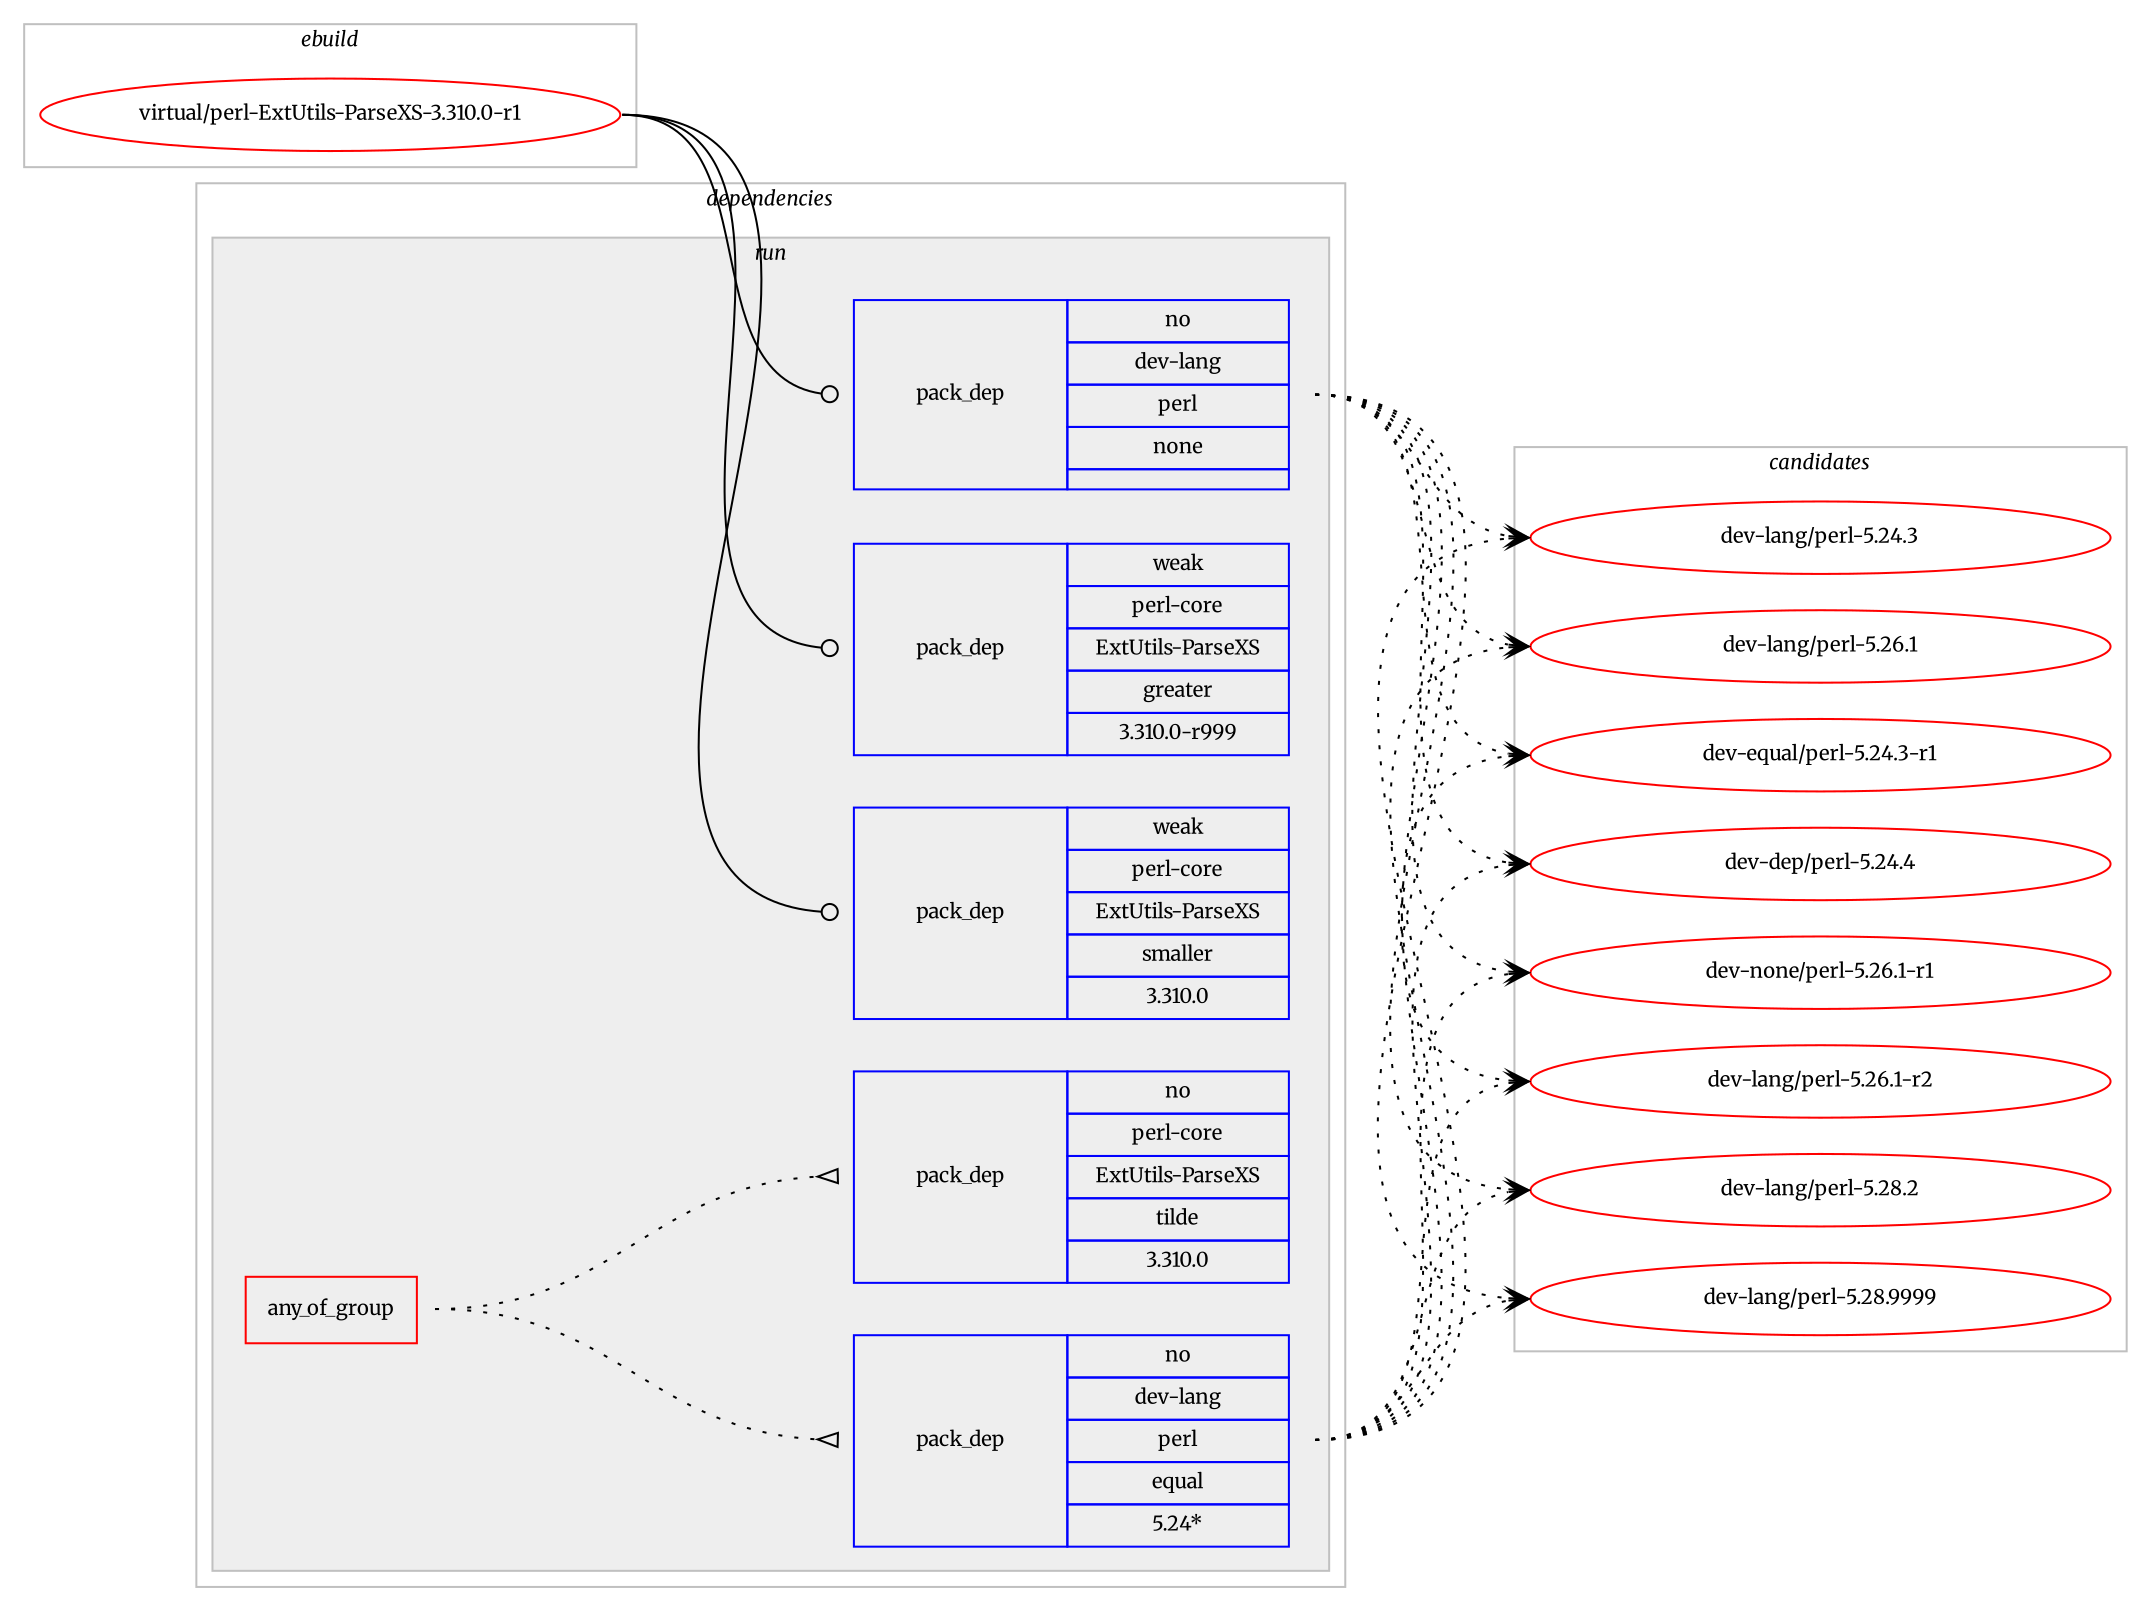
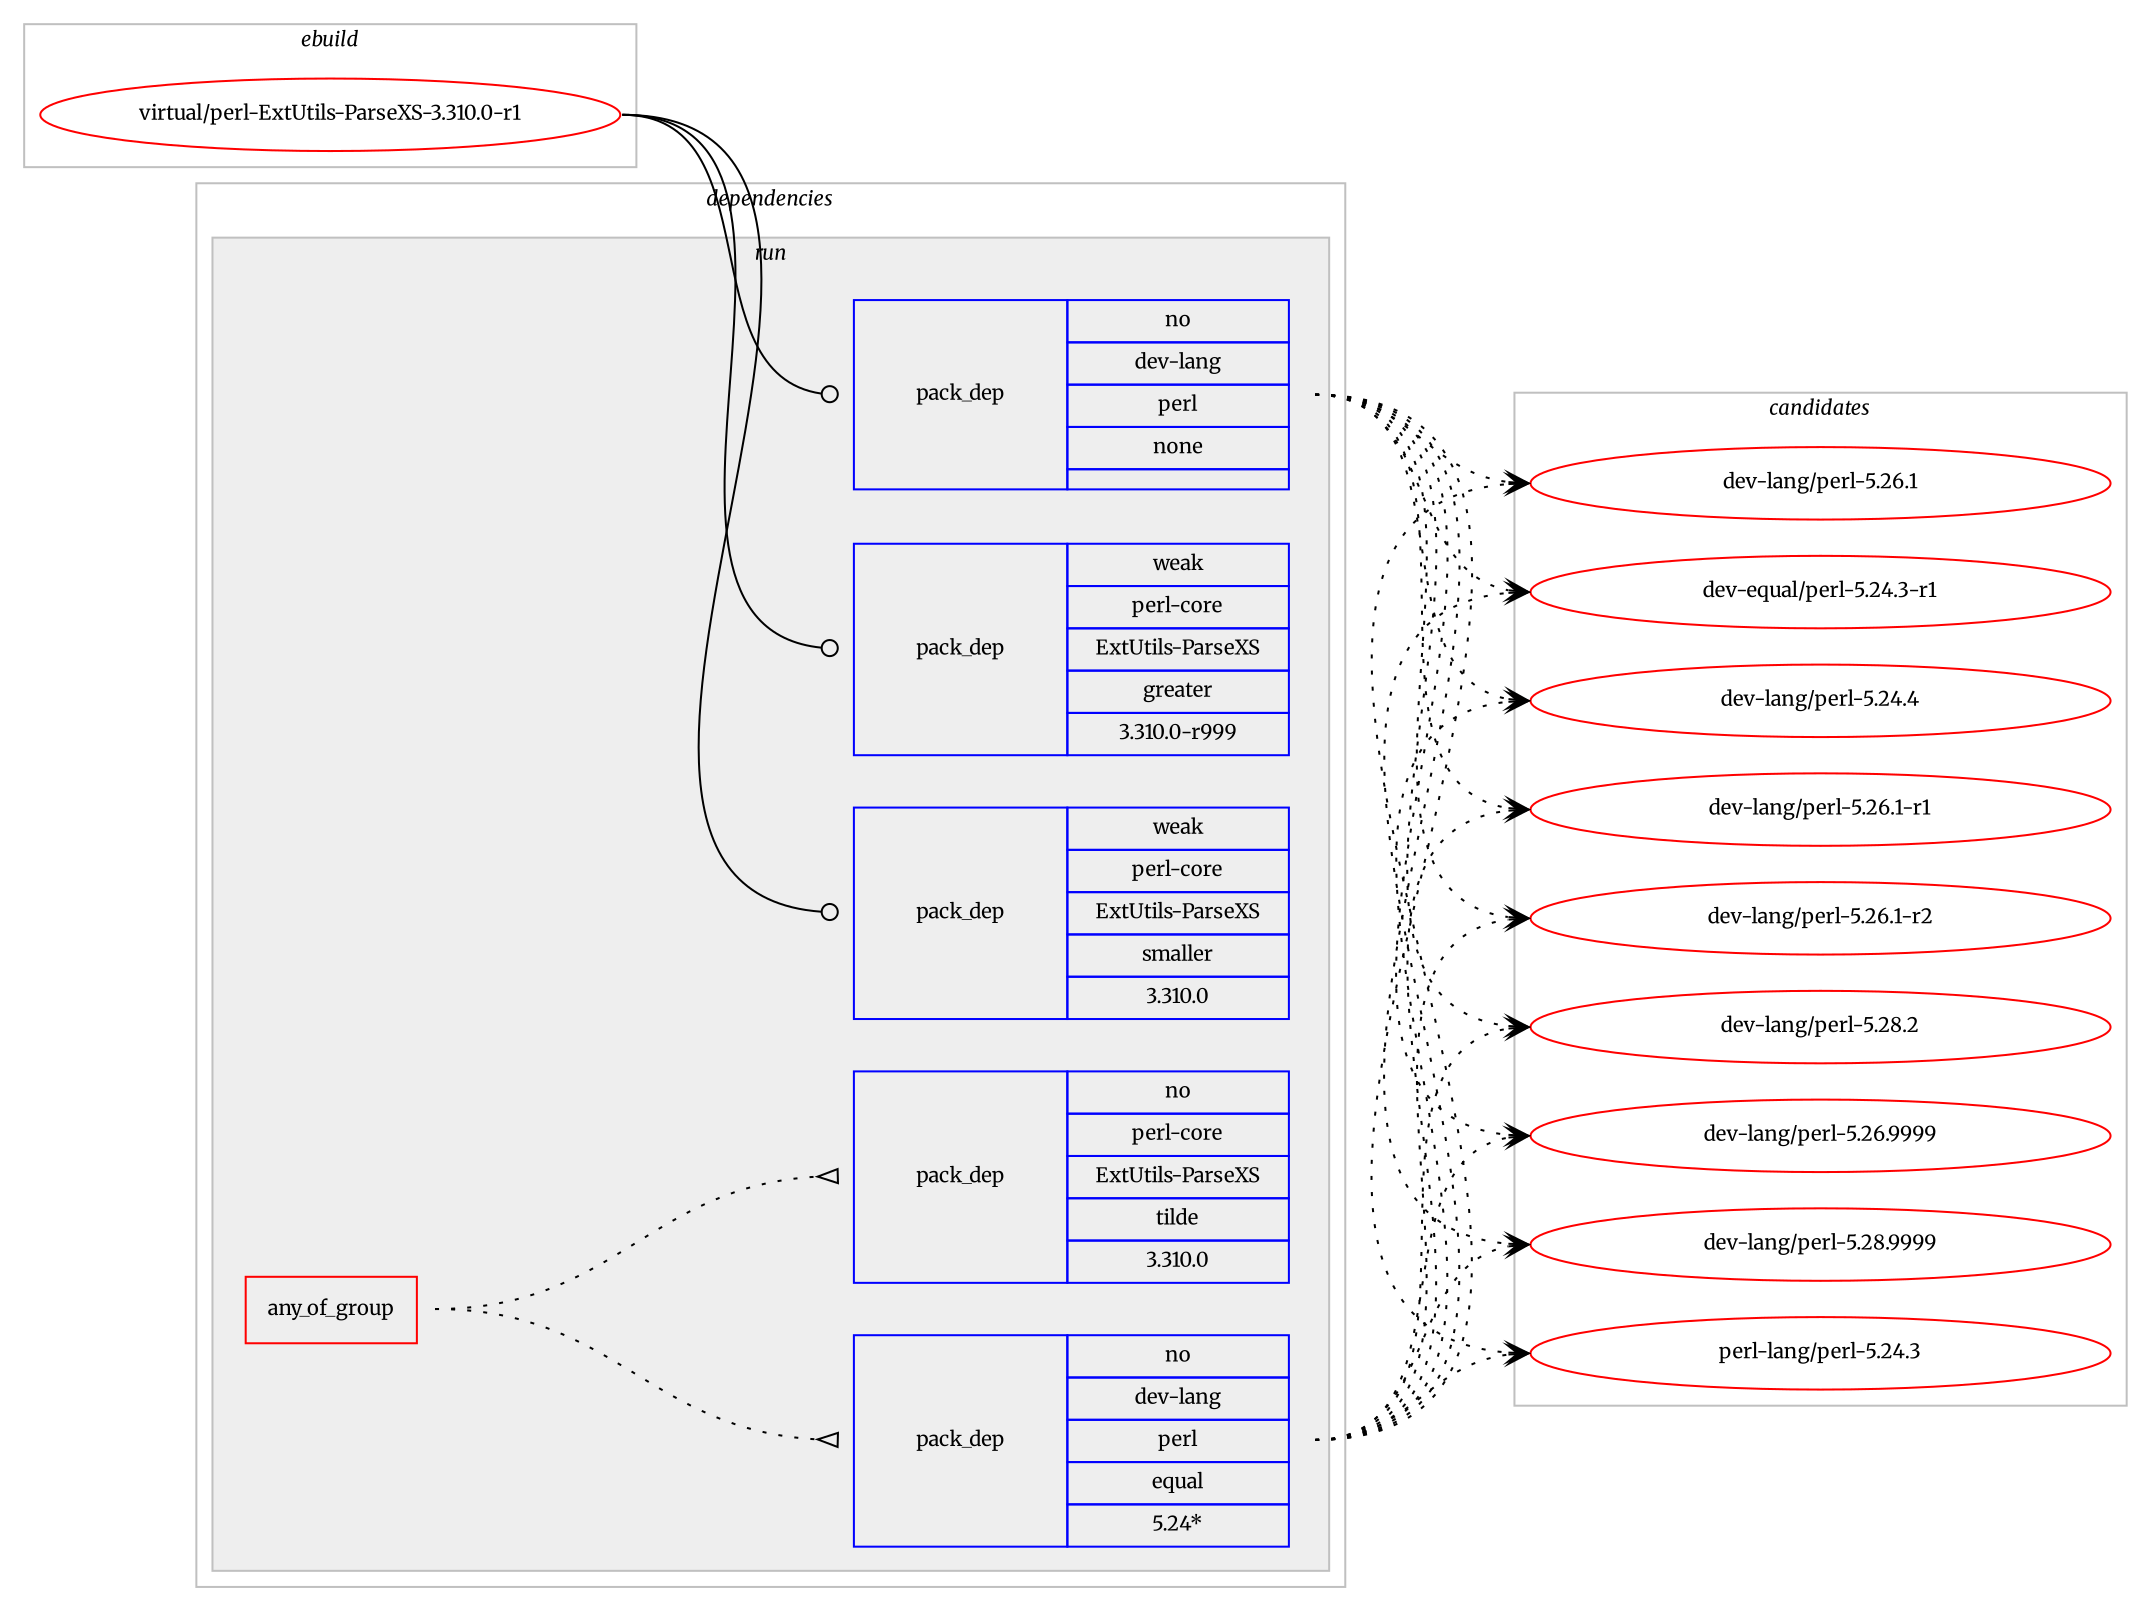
node "dev-lang/perl-5.24.3": label "dev-lang/perl-5.24.3" -> "perl-lang/perl-5.24.3"
node "dev-dep/perl-5.24.4": label "dev-dep/perl-5.24.4" -> "dev-lang/perl-5.24.4"
node "dev-none/perl-5.26.1-r1": label "dev-none/perl-5.26.1-r1" -> "dev-lang/perl-5.26.1-r1"
node "dev-lang/perl-5.26.9999": added
